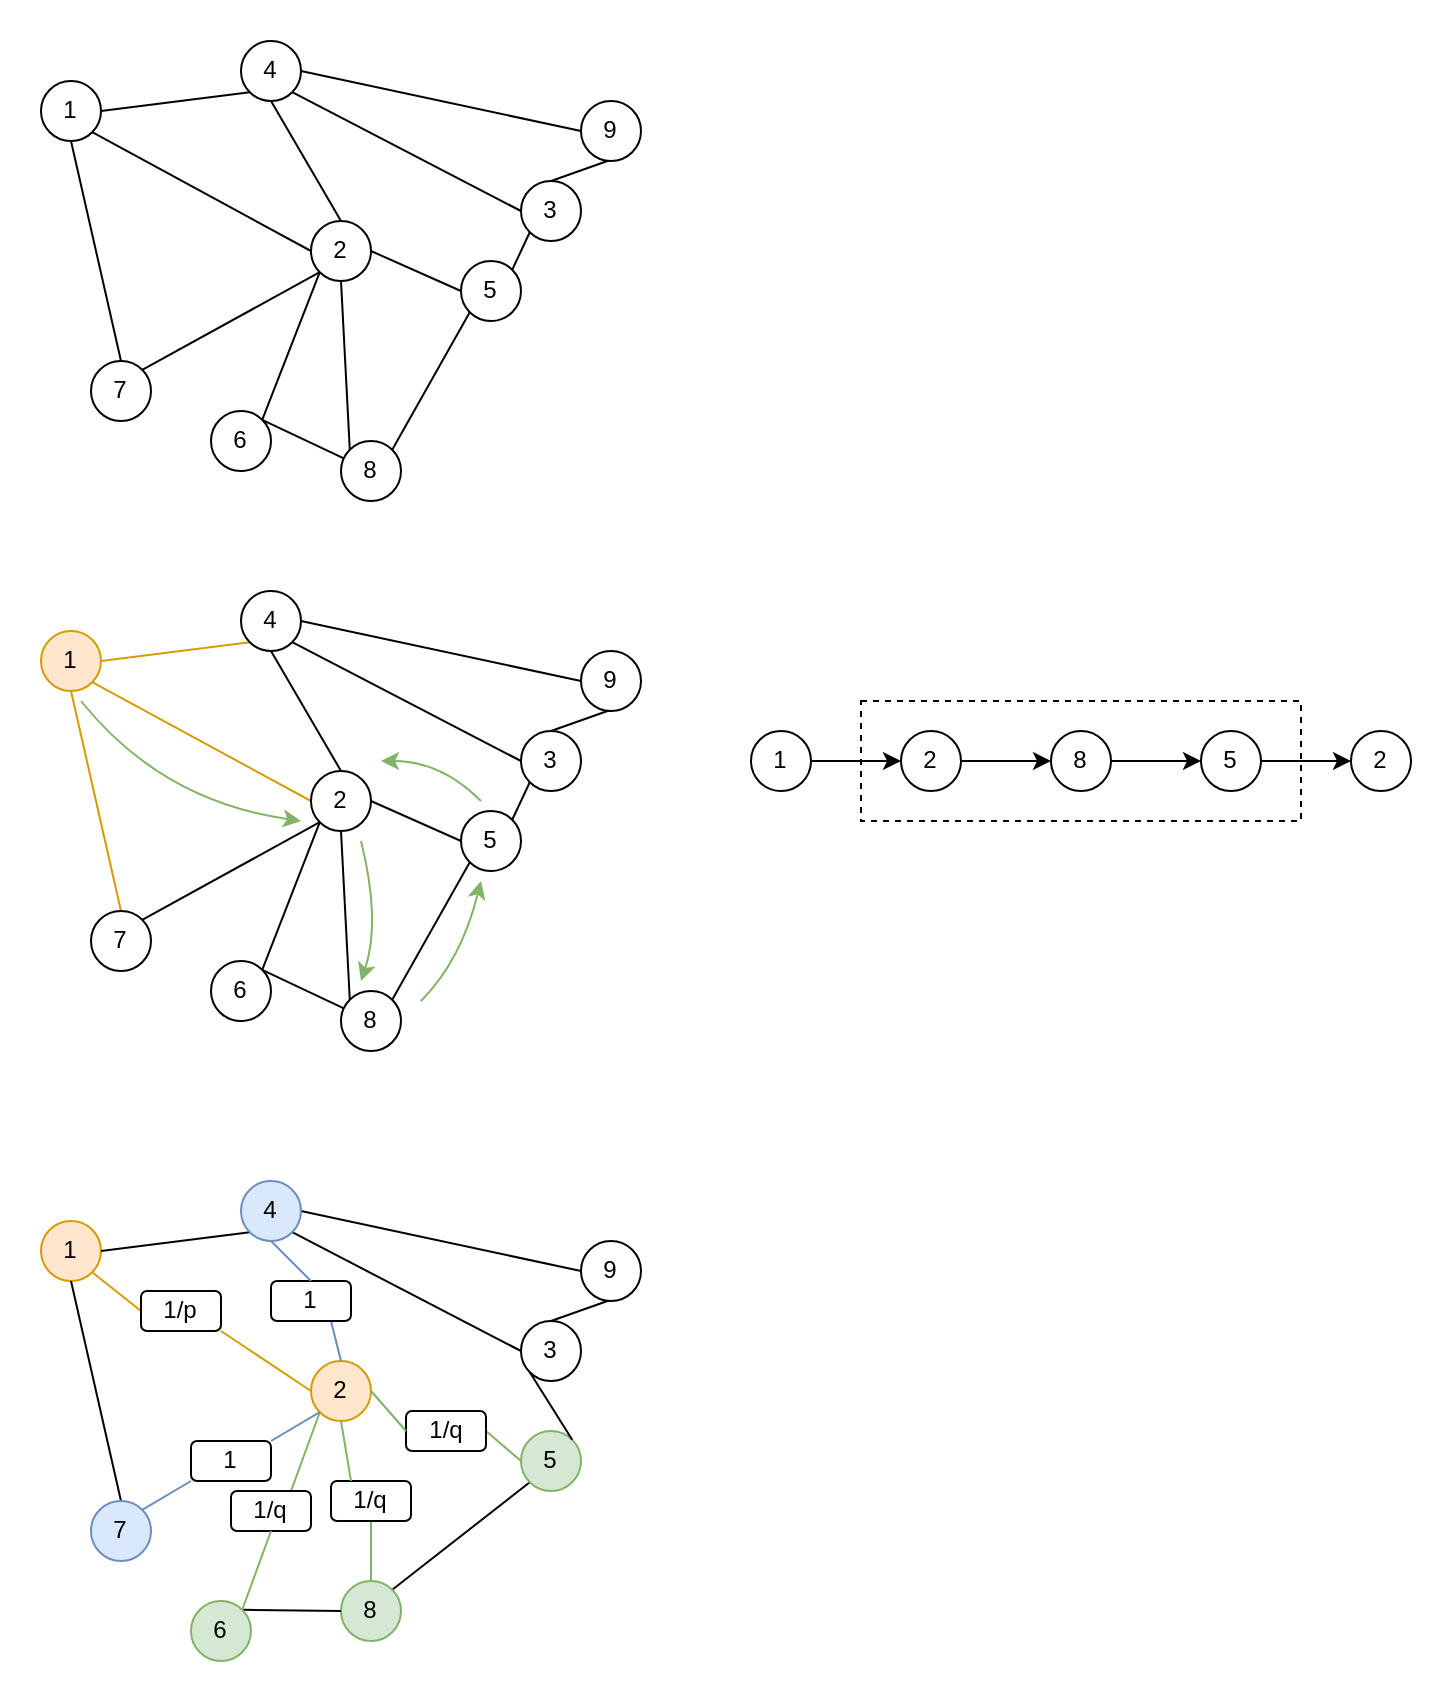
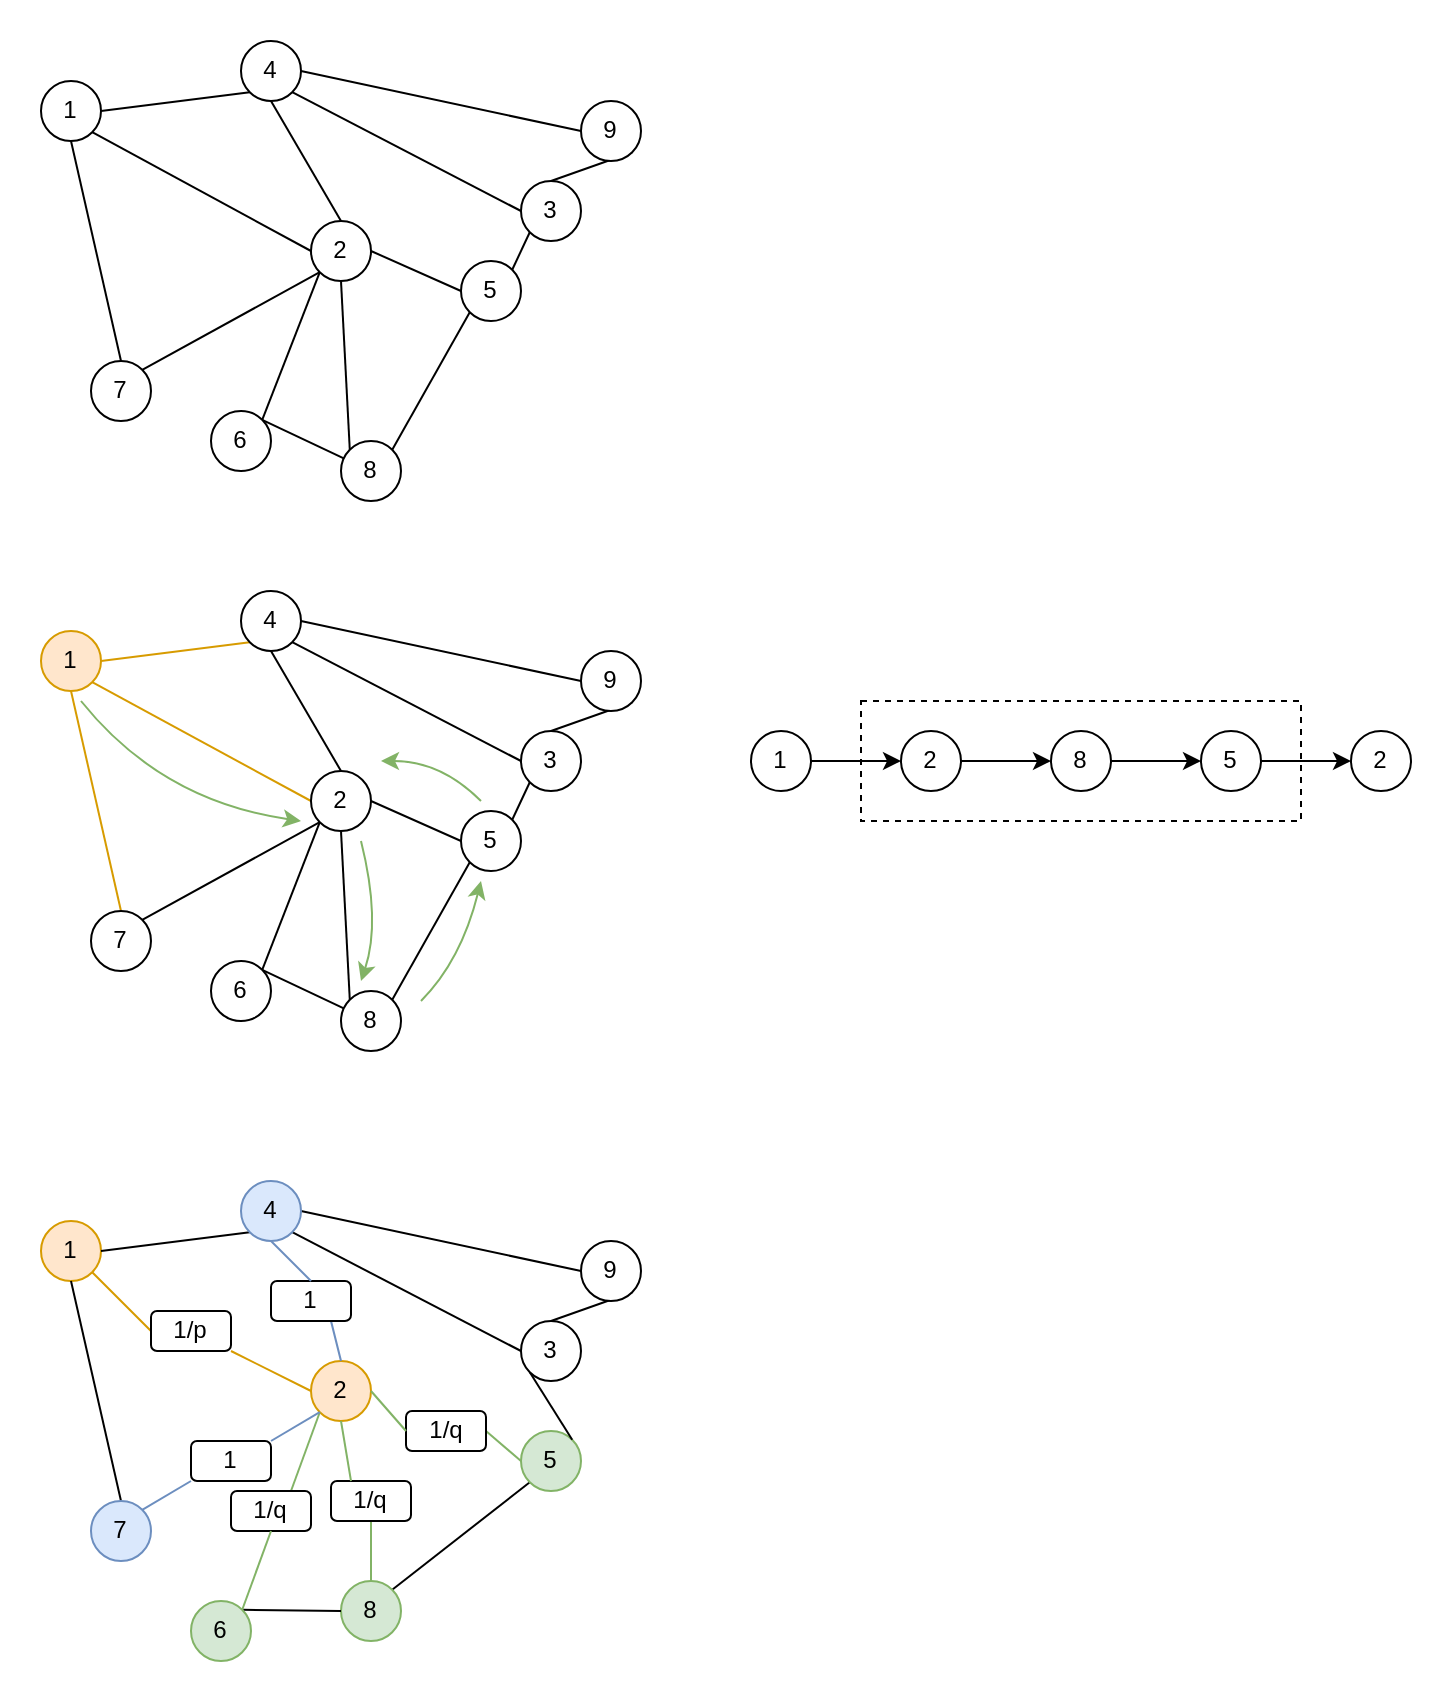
node "1/p": moved (181, 1311) -> (191, 1331)
